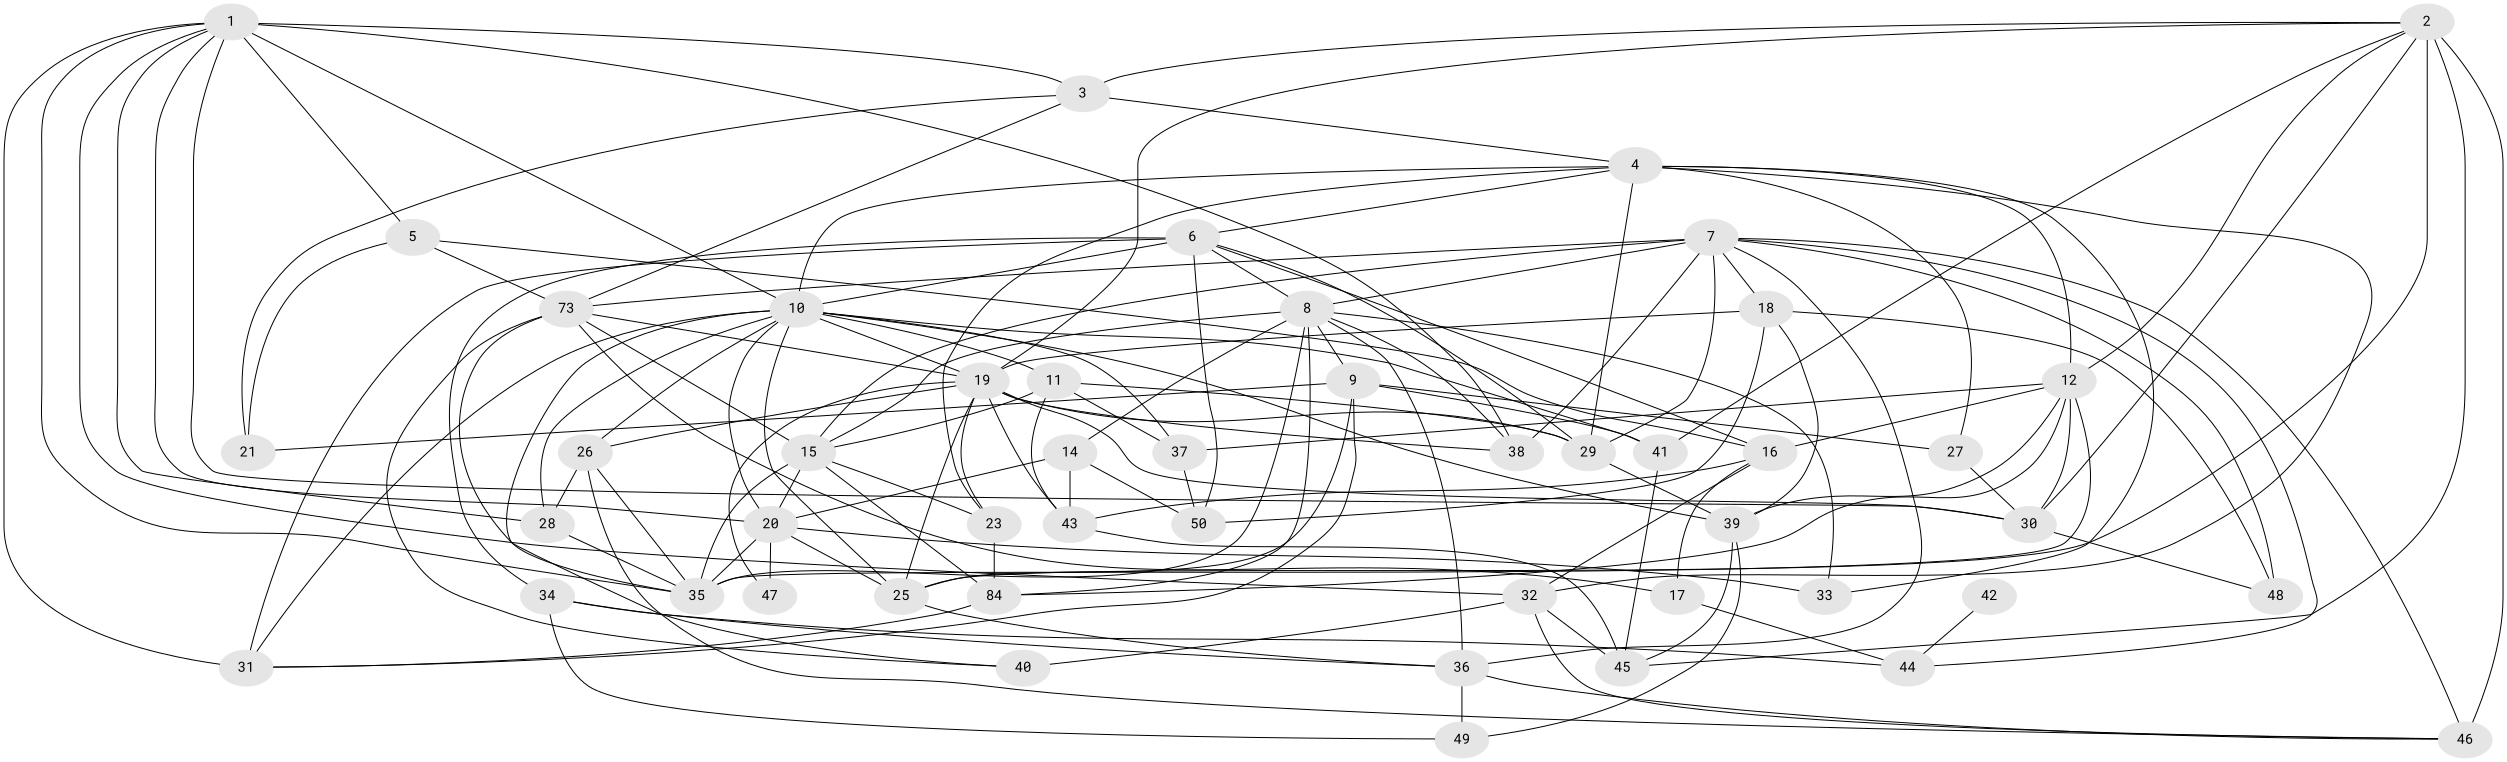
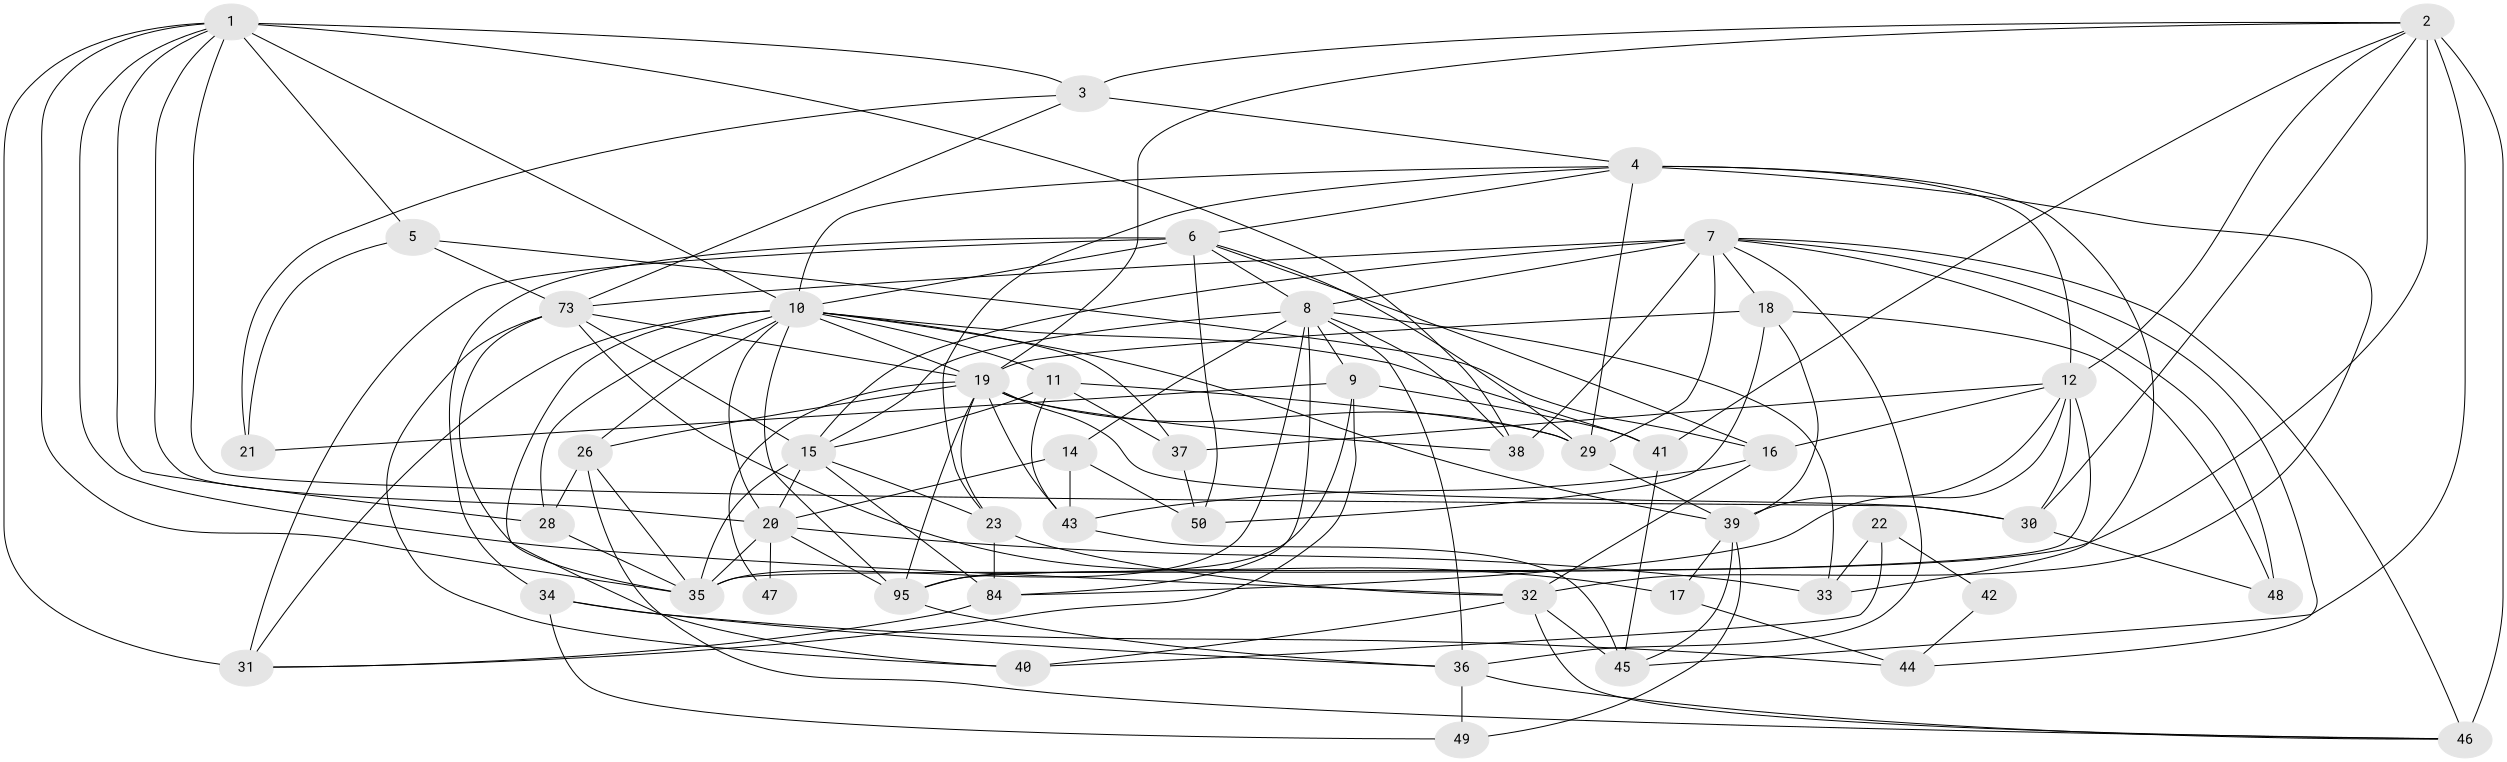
node "27": removed
edge "16" -- "17": now "39" -- "17"
node "22": added
edge "23" -- "32": added
node "25": label "25" -> "95"
